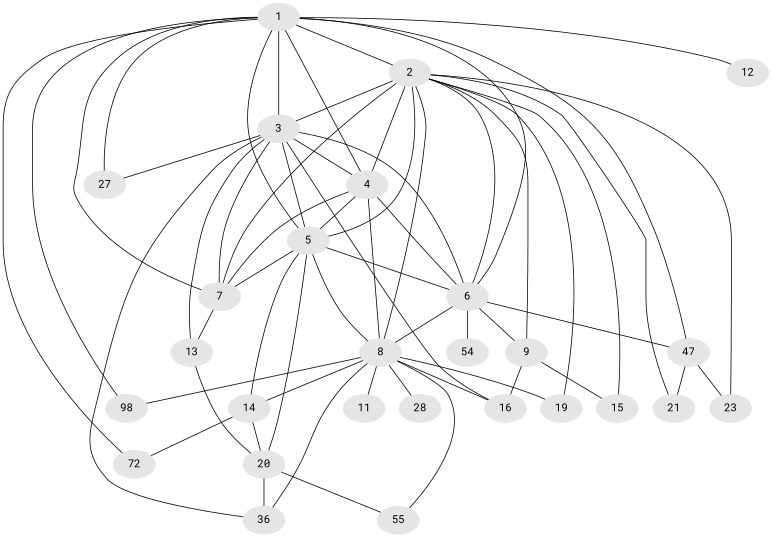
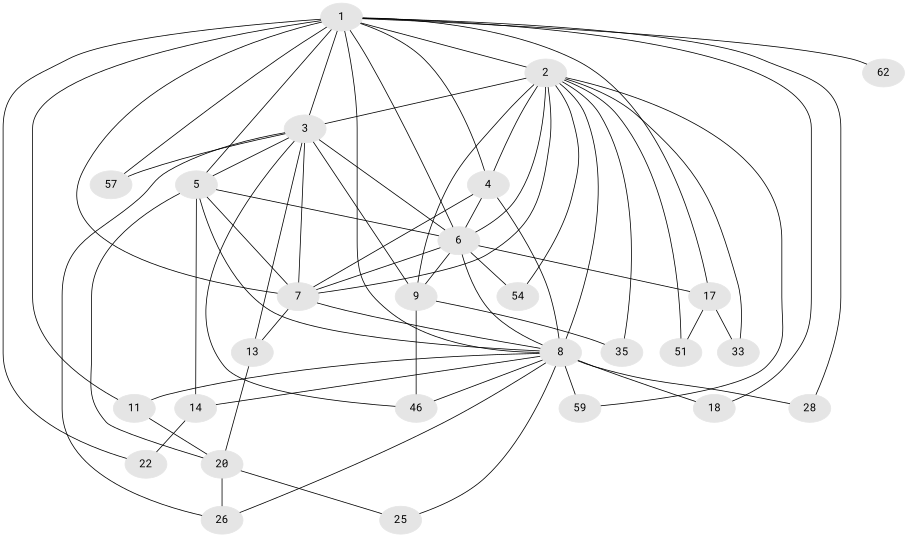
edge "1" -- "28": added
node "12": label "12" -> "62"
edge "1" -- "11": added
edge "3" -- "4": now "3" -- "9"
node "27": label "27" -> "57"
edge "2" -- "5": now "2" -- "54"
edge "4" -- "5": removed
edge "1" -- "8": added
edge "6" -- "7": added
edge "7" -- "8": added
node "47": label "47" -> "17"
node "98": label "98" -> "18"
node "16": label "16" -> "46"
node "19": label "19" -> "59"
node "15": label "15" -> "35"
node "21": label "21" -> "51"
node "23": label "23" -> "33"
edge "14" -- "20": now "11" -- "20"
node "72": label "72" -> "22"
node "36": label "36" -> "26"
node "55": label "55" -> "25"
